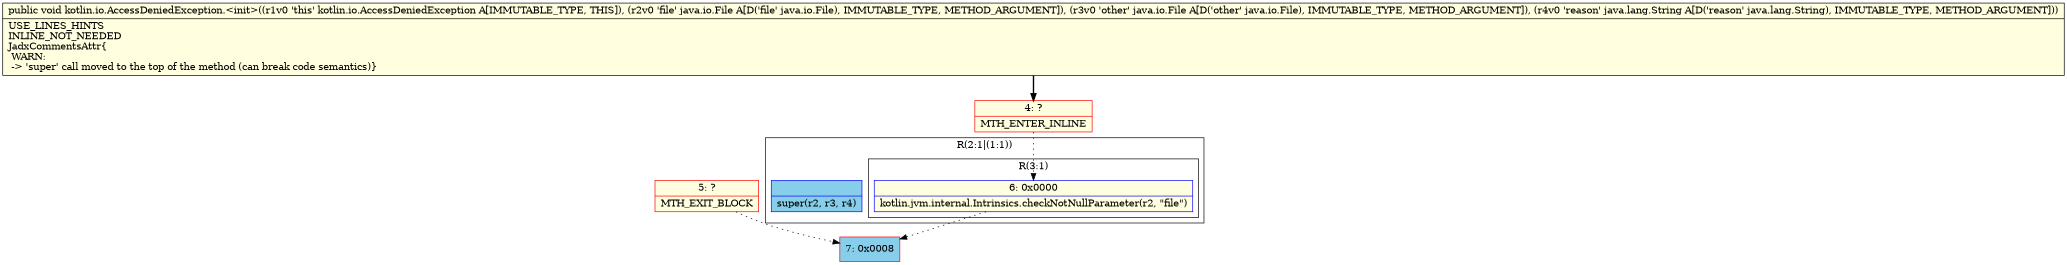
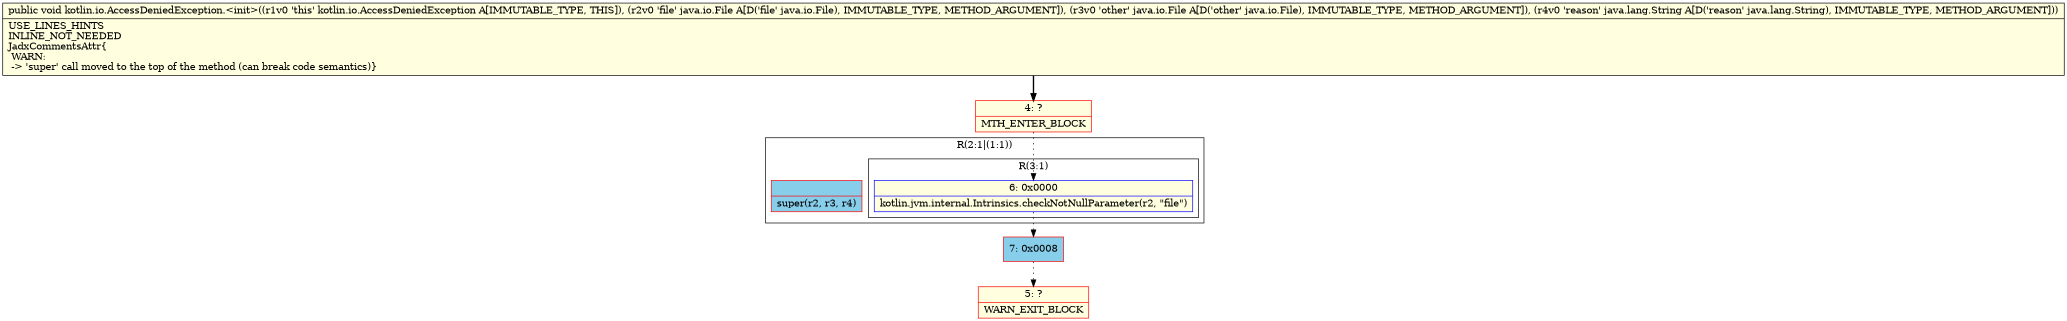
node "4: ?": text "MTH_ENTER_INLINE" -> "MTH_ENTER_BLOCK"
node "super(r2, r3, r4)": color blue -> red
node "5: ?": text "MTH_EXIT_BLOCK" -> "WARN_EXIT_BLOCK"
edge "5: ?" -> "7: 0x0008": reversed
